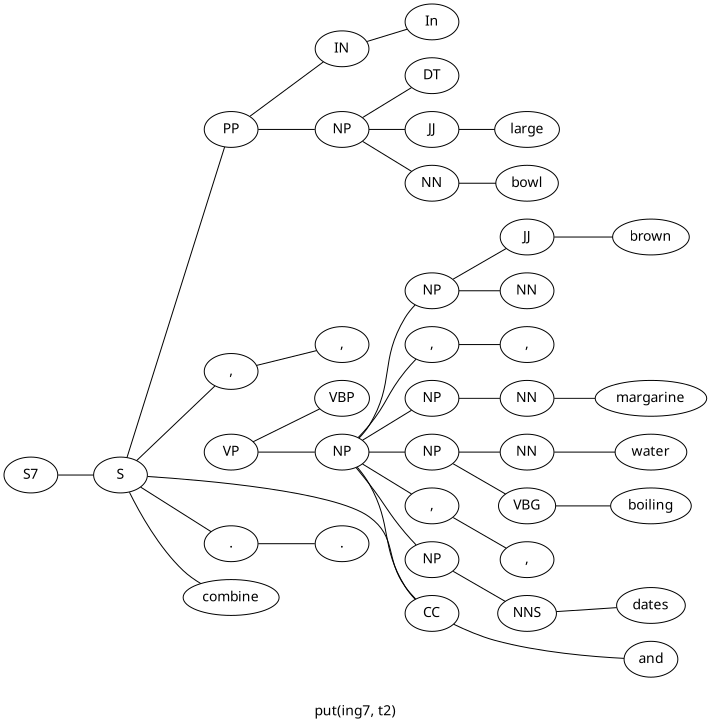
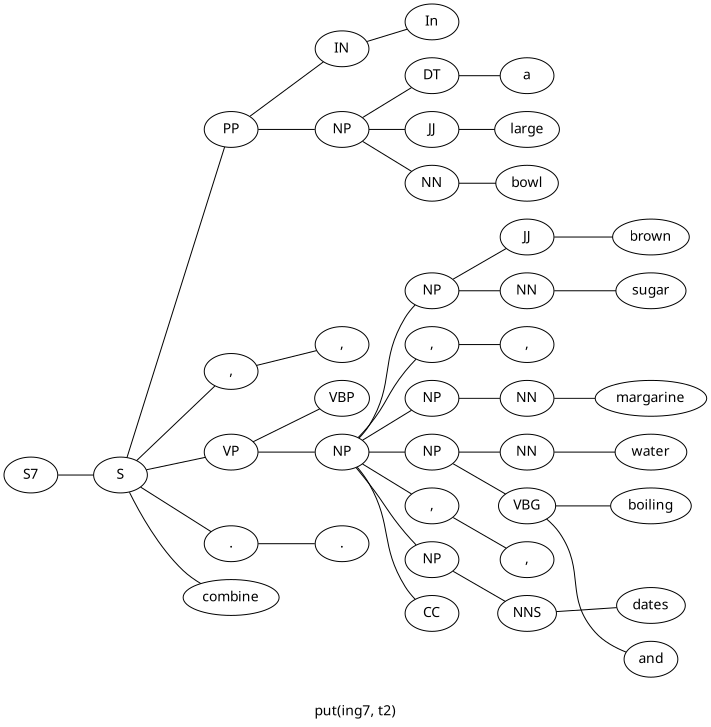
node "a": added
node "sugar": added
edge "S" -- "CC": now "S" -- "VP"
edge "CC" -- "and": now "VBG" -- "and"
